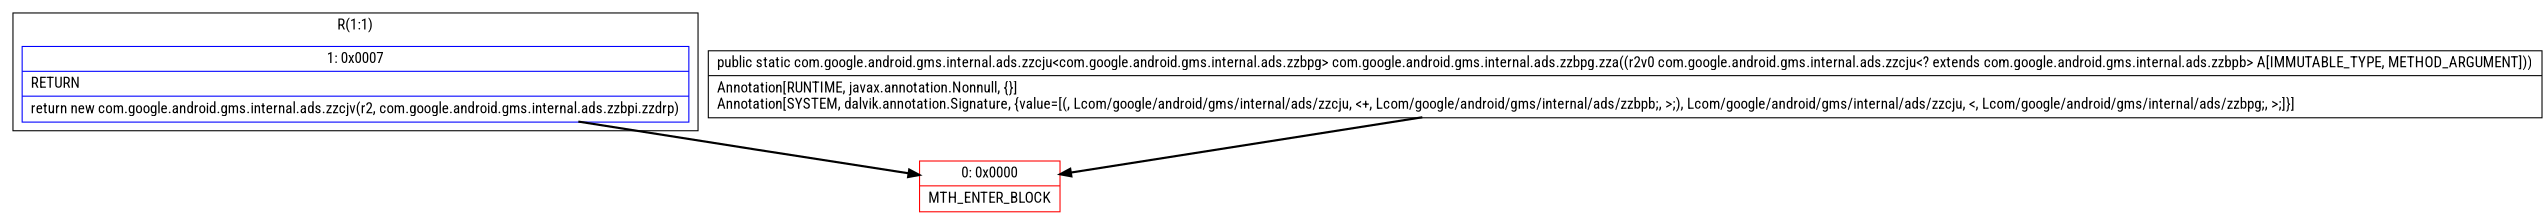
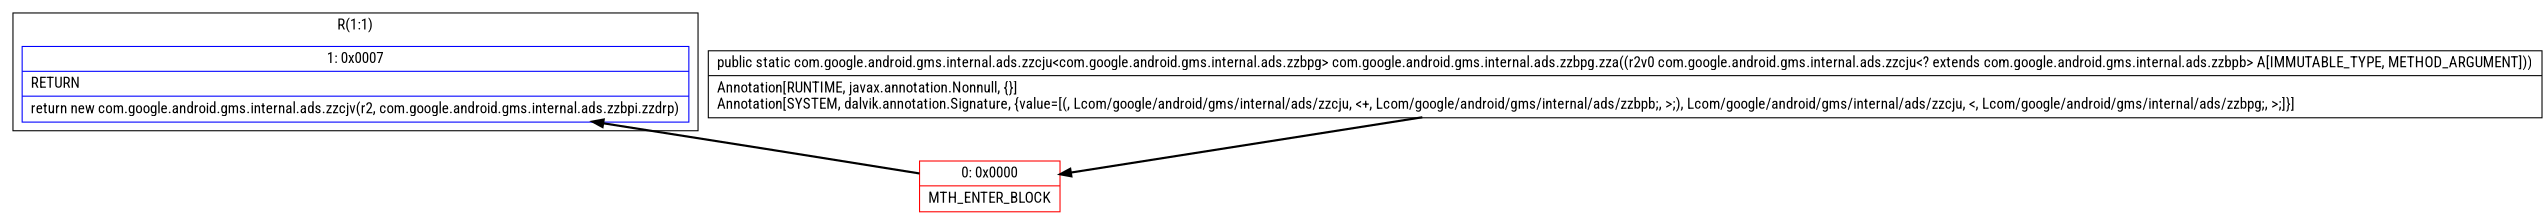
edge "1: 0x0007" -> "0: 0x0000": reversed
